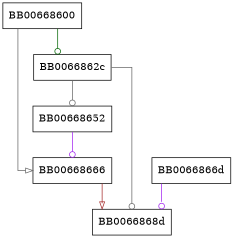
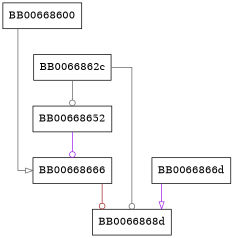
edge "BB00668600" -> "BB0066862c": removed
edge "BB00668666" -> "BB0066868d": arrowhead onormal -> odot
edge "BB0066866d" -> "BB0066868d": arrowhead odot -> onormal
